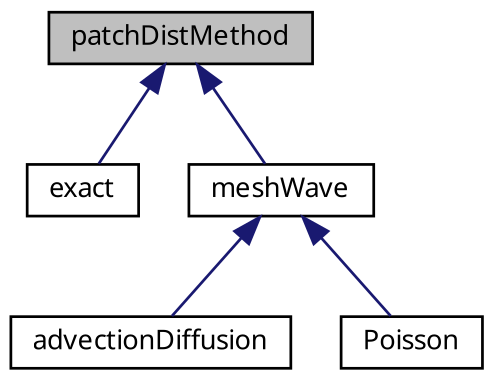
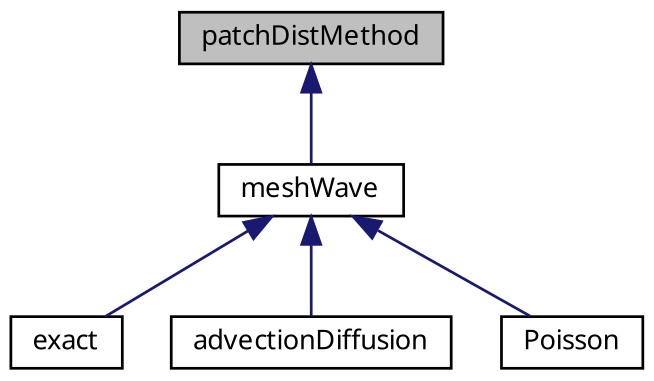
edge "exact" -> "patchDistMethod": now "exact" -> "meshWave"
